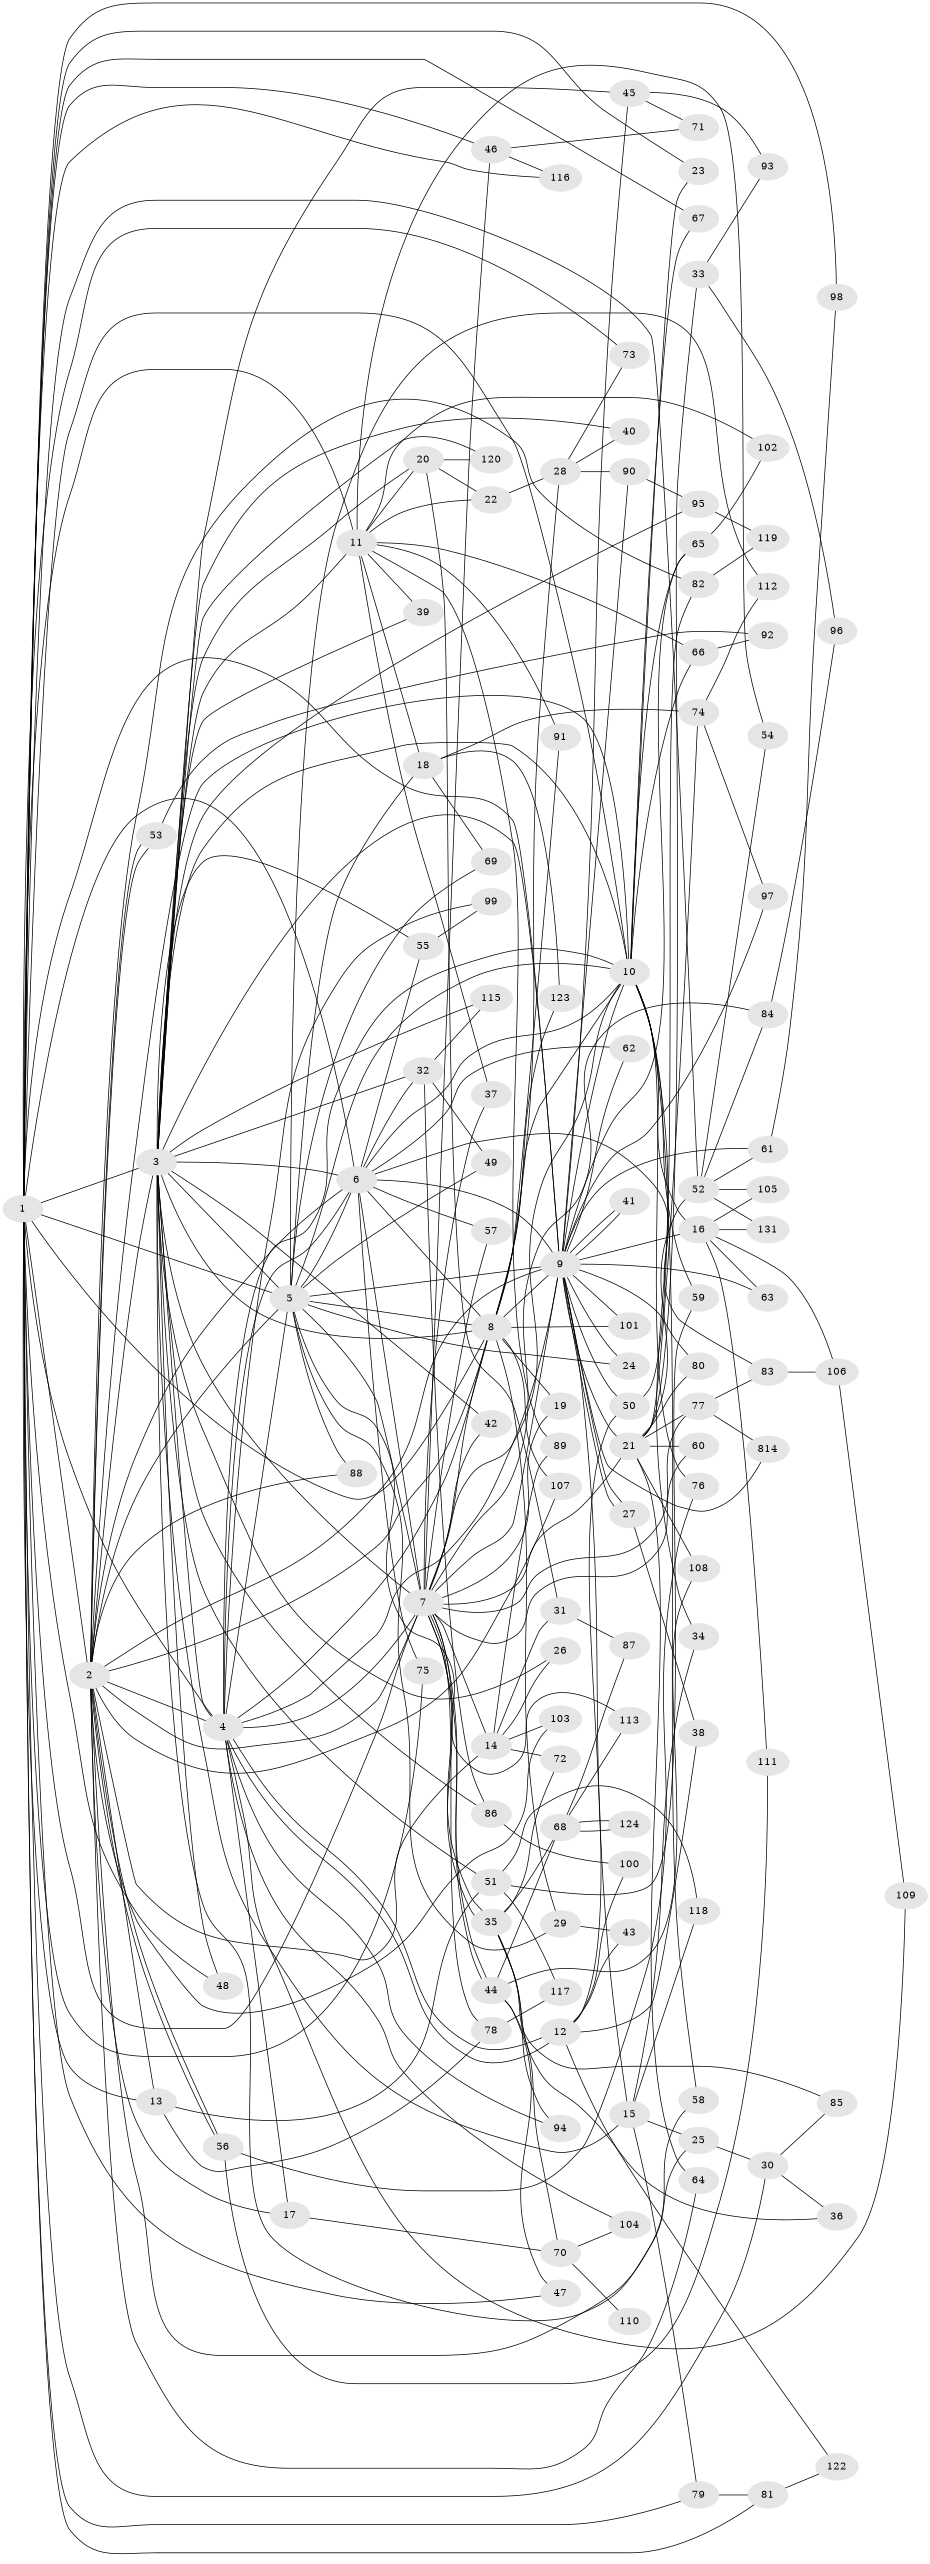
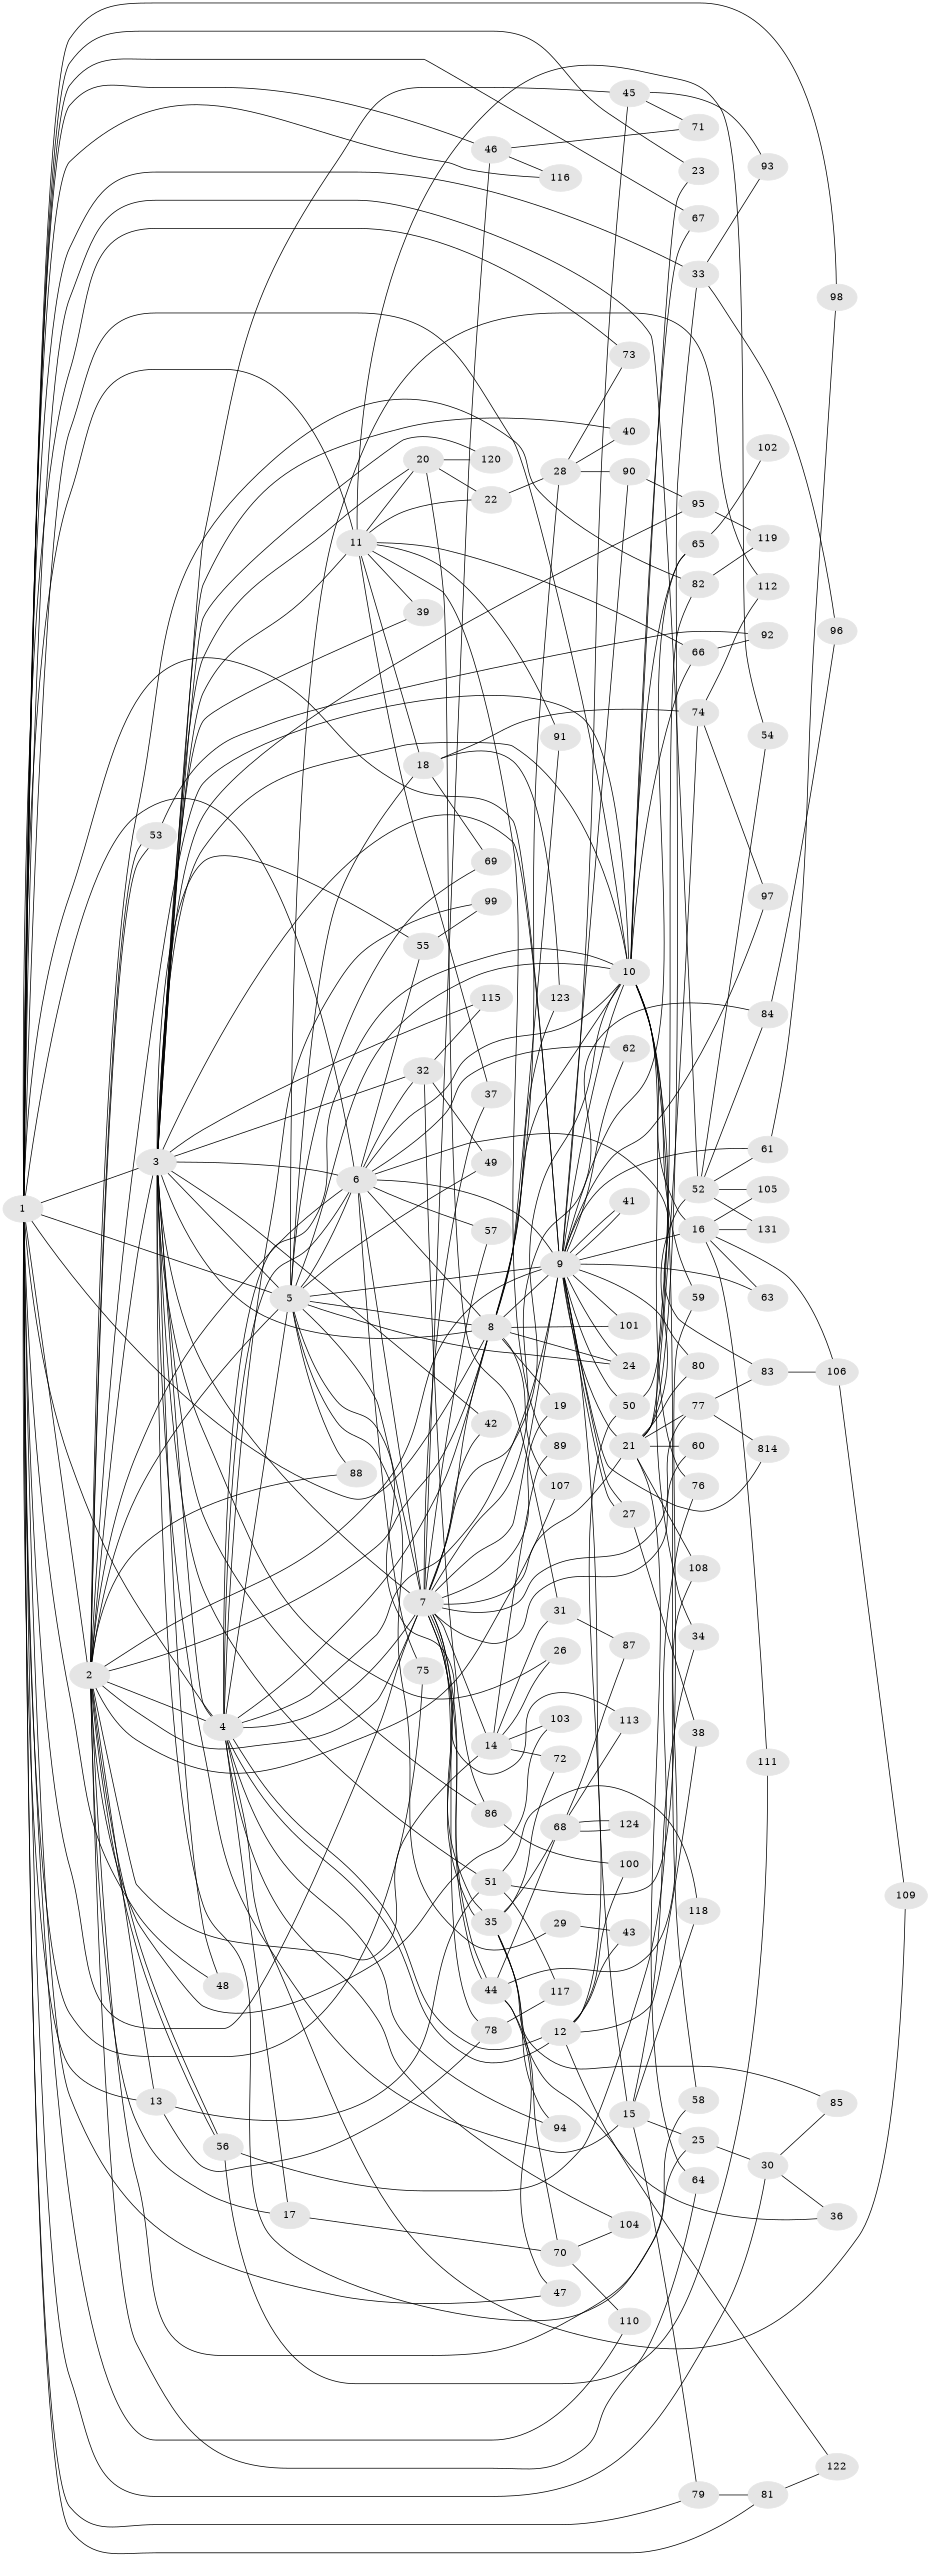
edge "33" -- "1": added
edge "102" -- "11": removed
edge "8" -- "29": now "8" -- "24"
edge "1" -- "110": added
